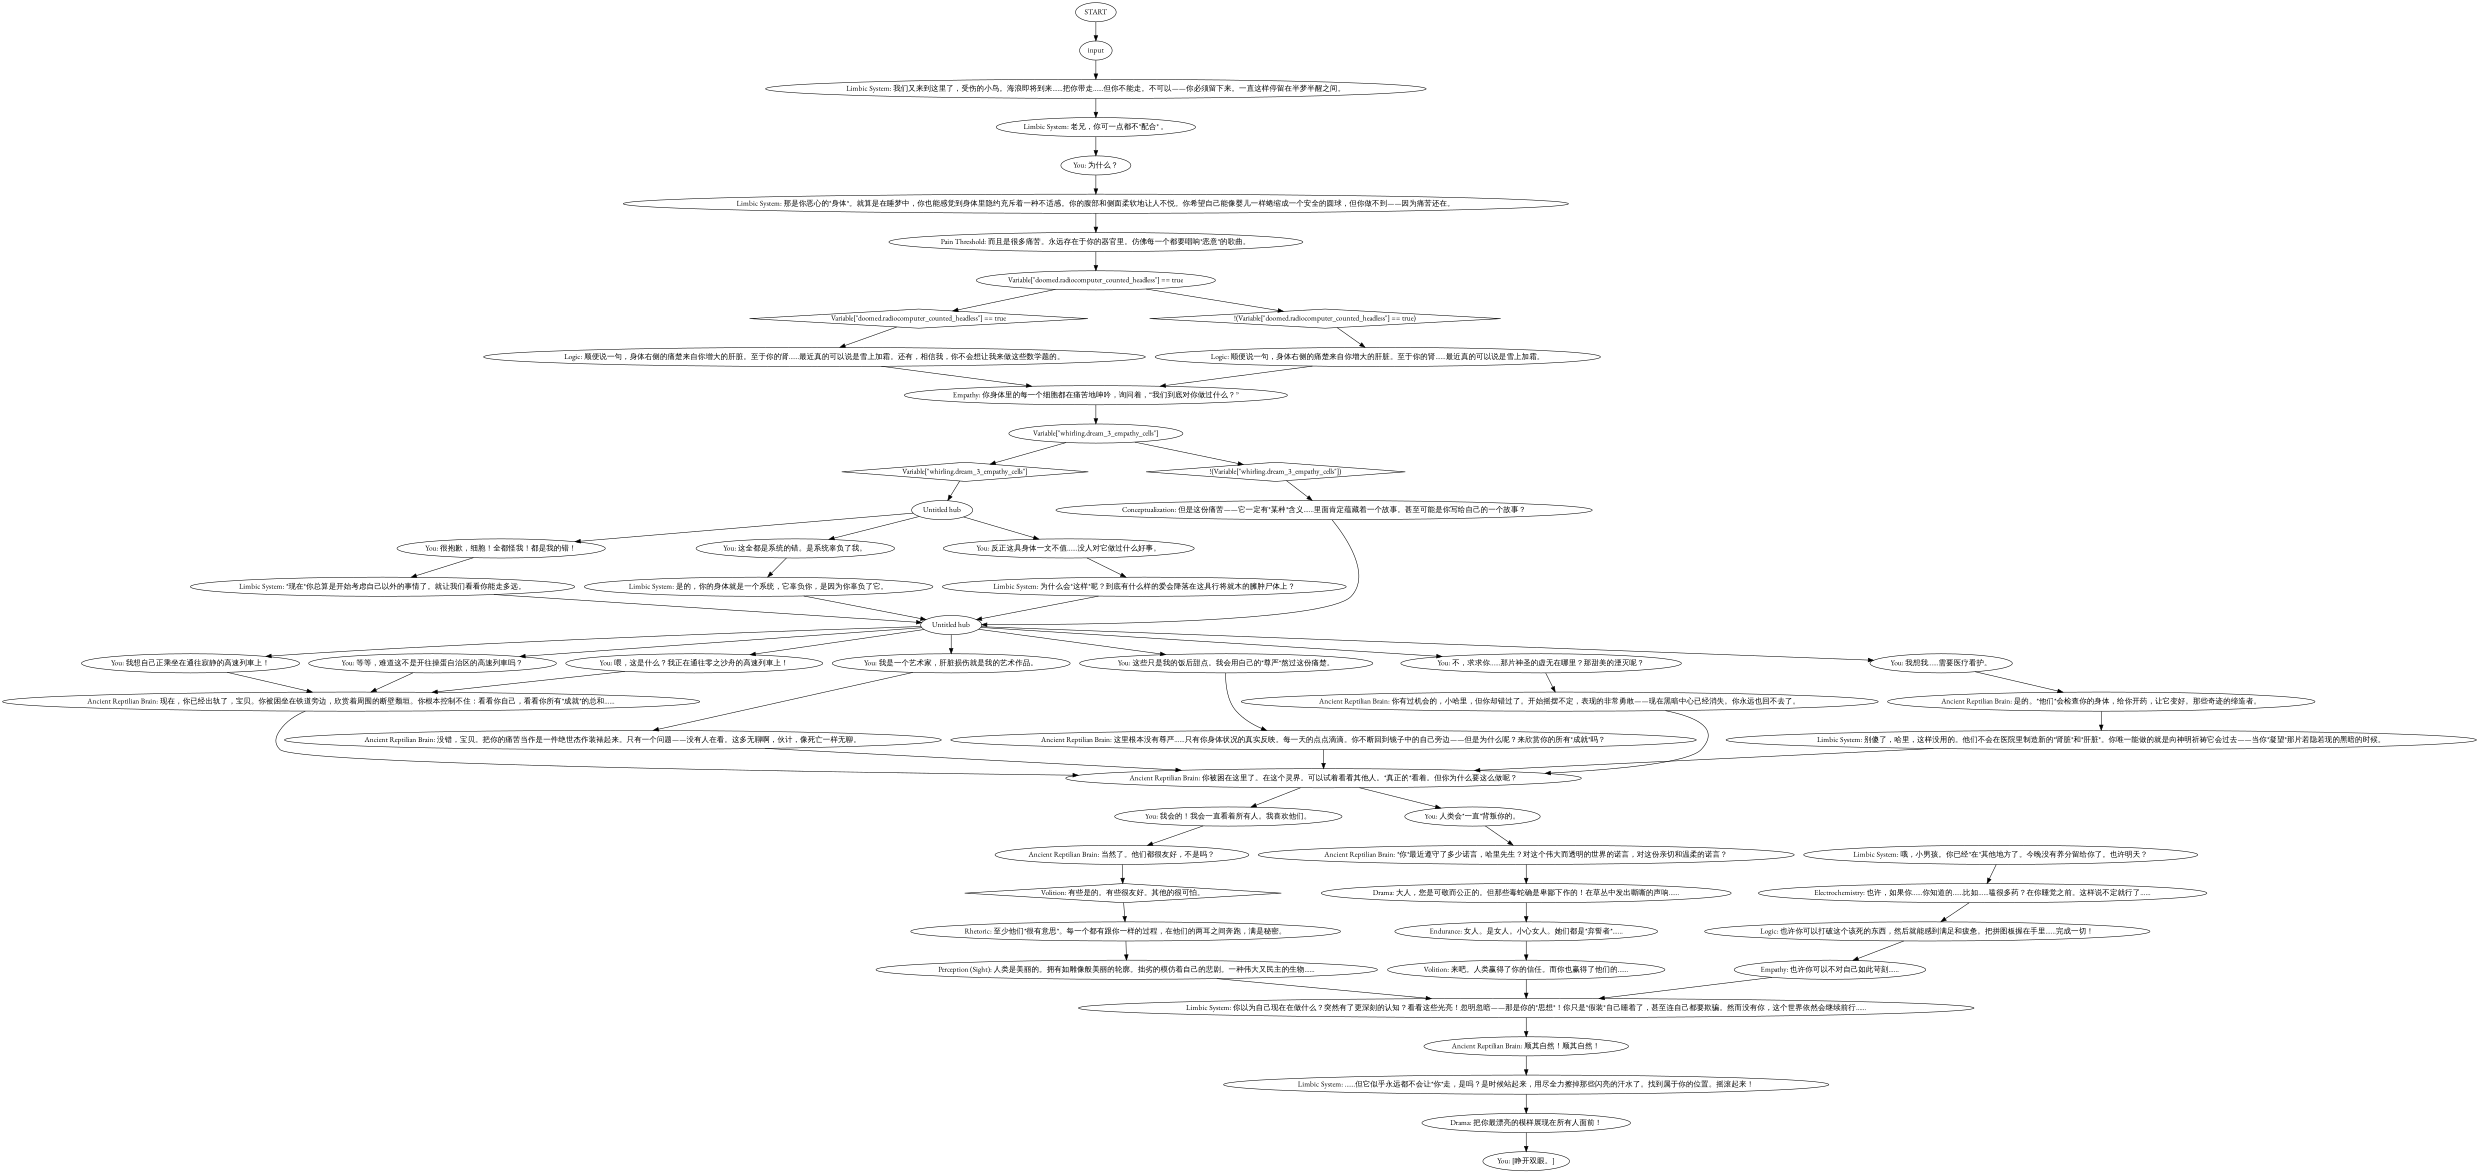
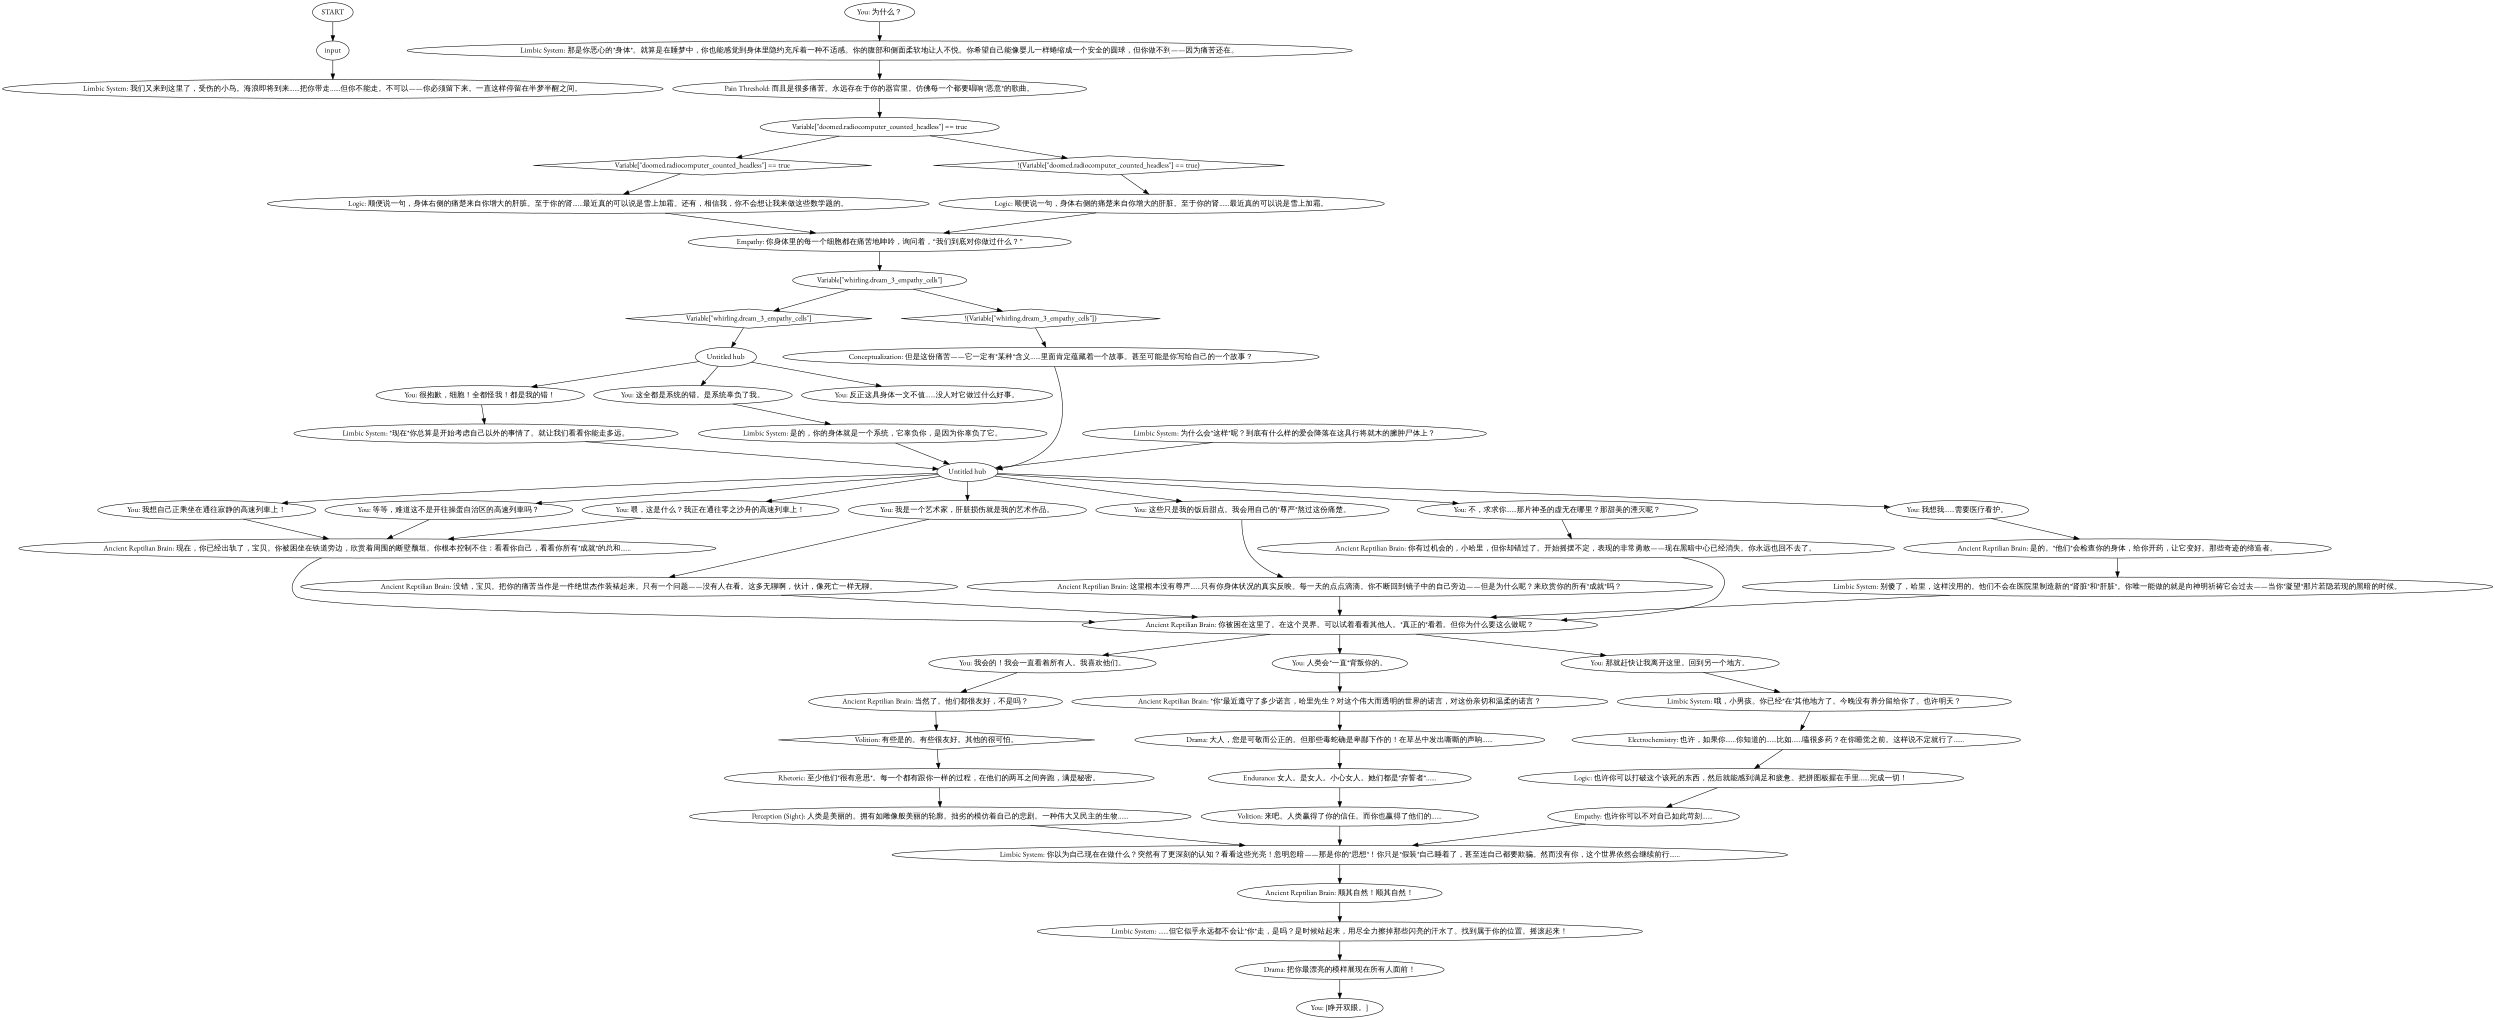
node "Limbic System: 老兄，你可一点都不*配合* 。": removed
edge "You: 反正这具身体一文不值……没人对它做过什么好事。" -> "Limbic System: 为什么会*这样*呢？到底有什么样的爱会降落在这具行将就木的臃肿尸体上？": removed
node "You: 那就赶快让我离开这里。回到另一个地方。": added
